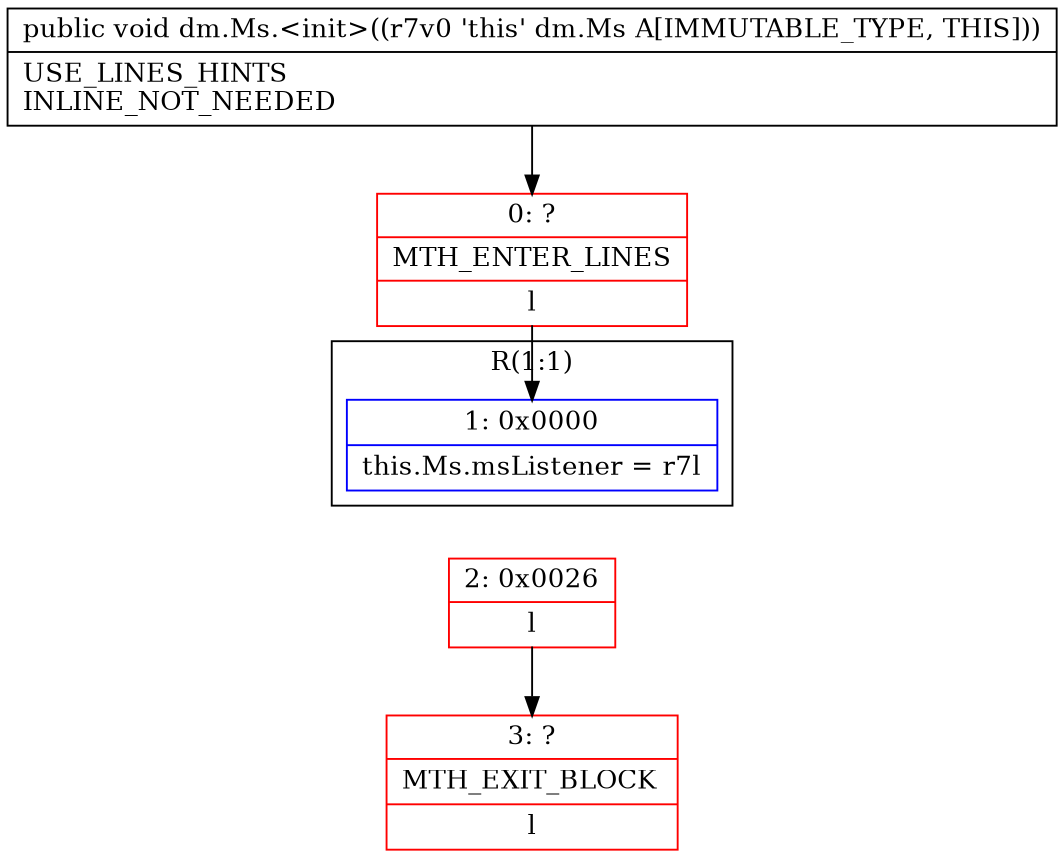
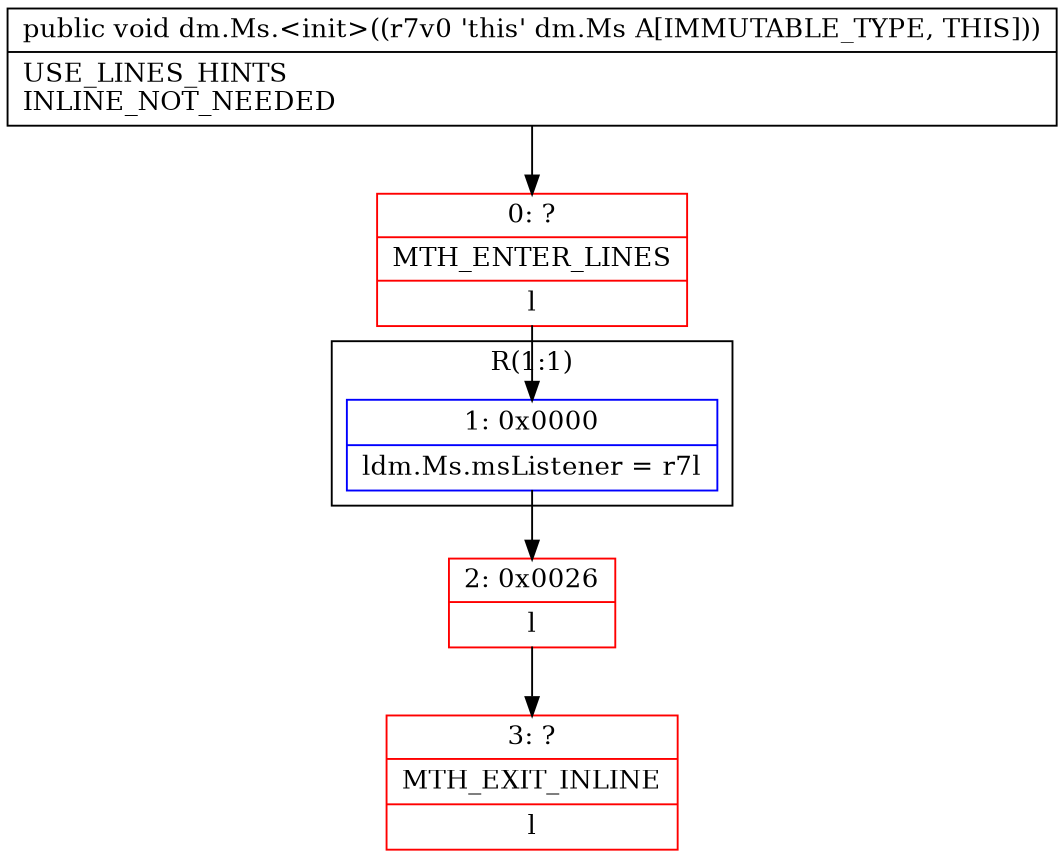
node "1: 0x0000": text "this.Ms.msListener = r7l" -> "ldm.Ms.msListener = r7l"
edge "1: 0x0000" -> "2: 0x0026": added
node "3: ?": text "MTH_EXIT_BLOCK" -> "MTH_EXIT_INLINE"
